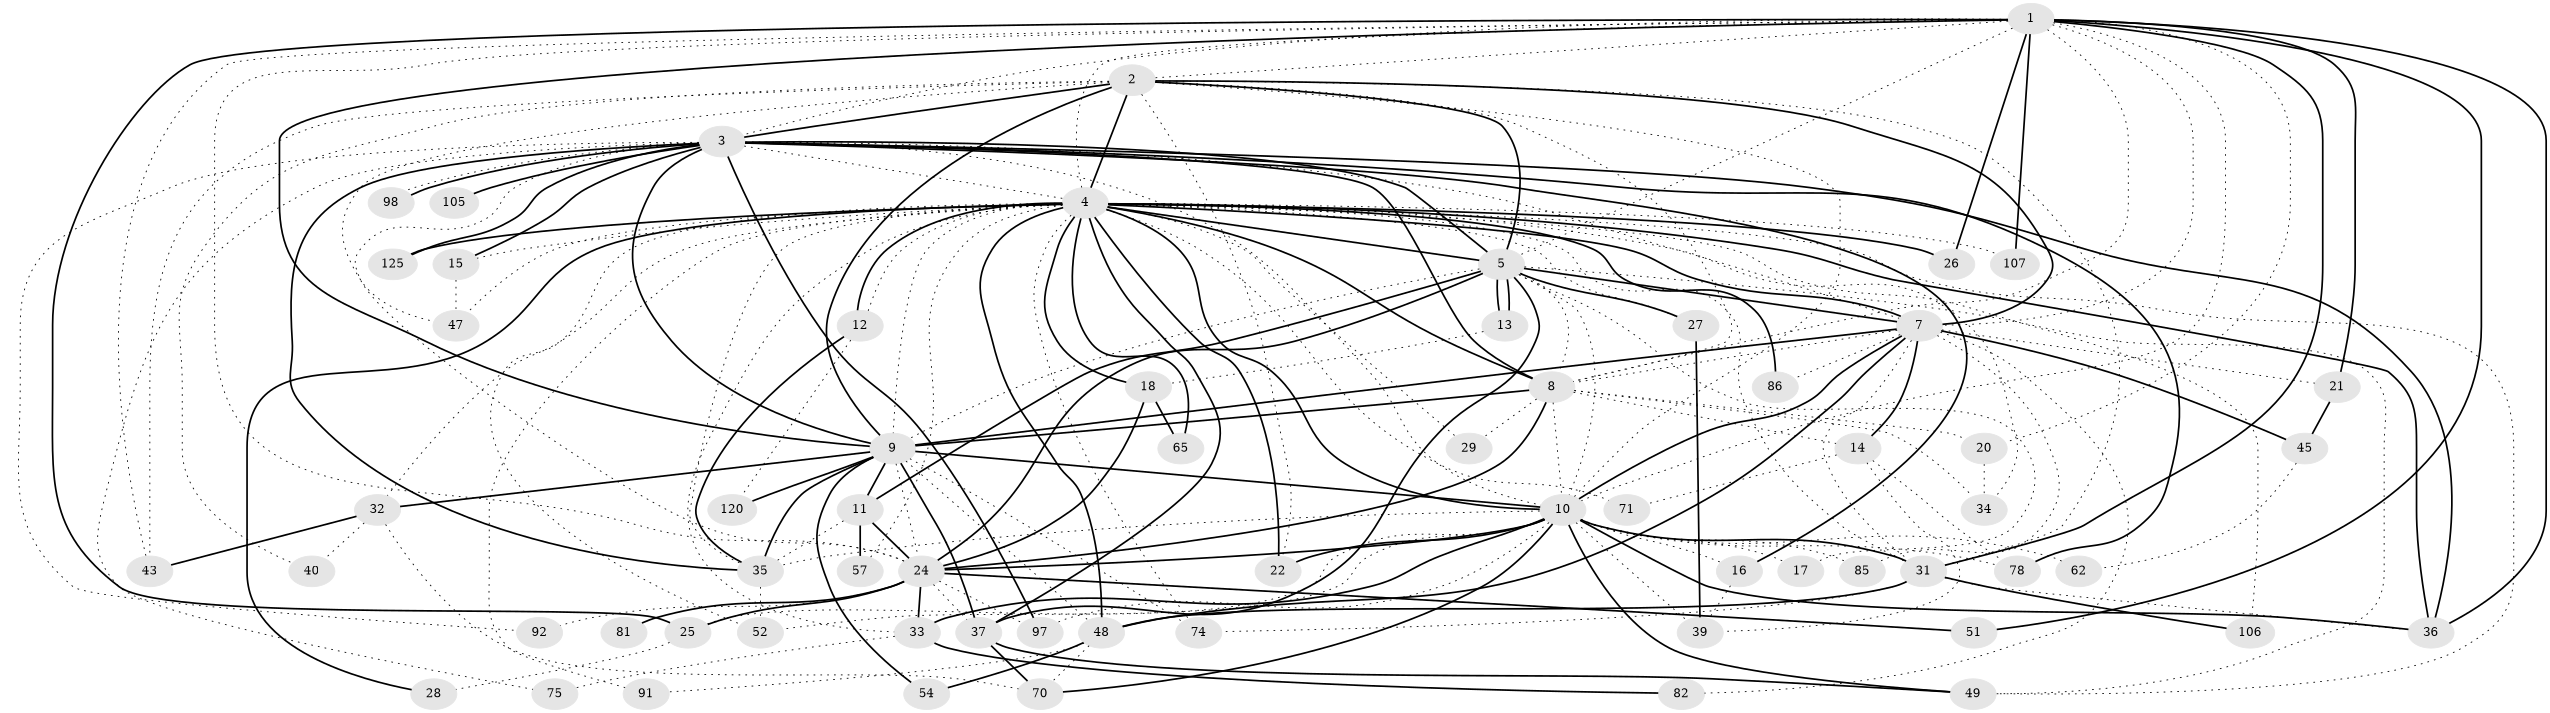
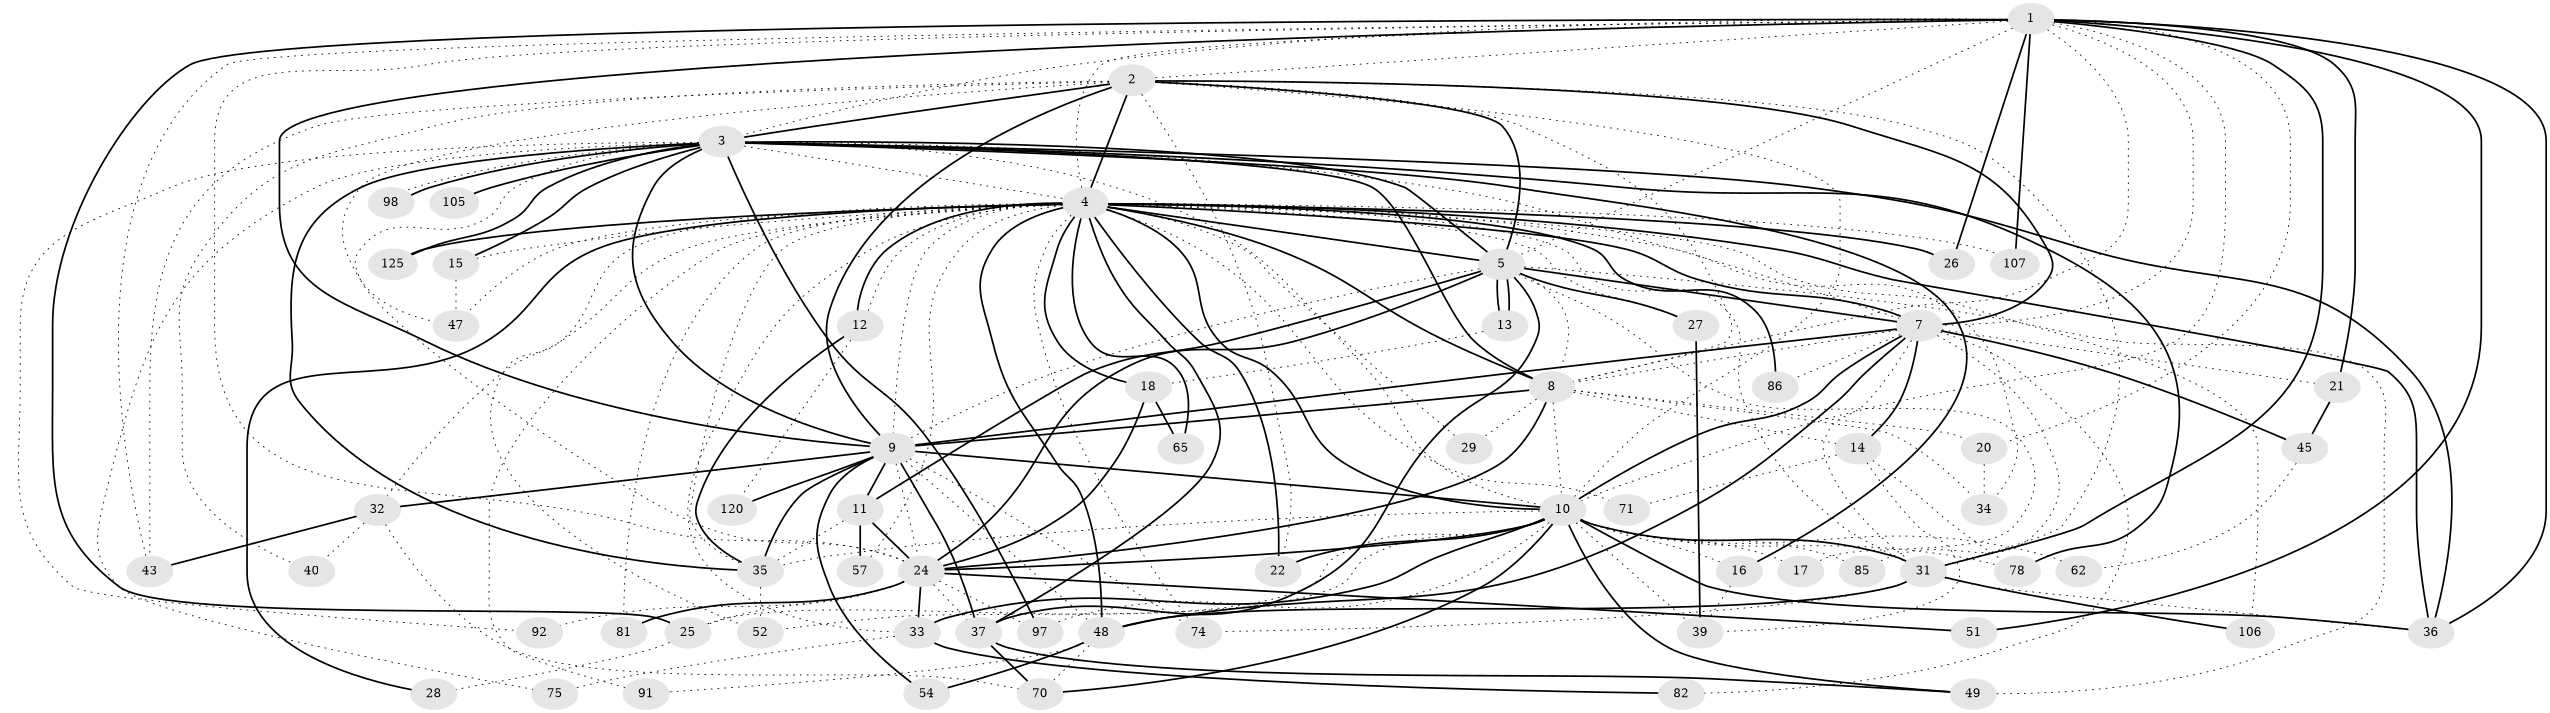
edge "4" -- "49": now "4" -- "81"
edge "5" -- "10": removed
edge "24" -- "25": style bold -> dotted
